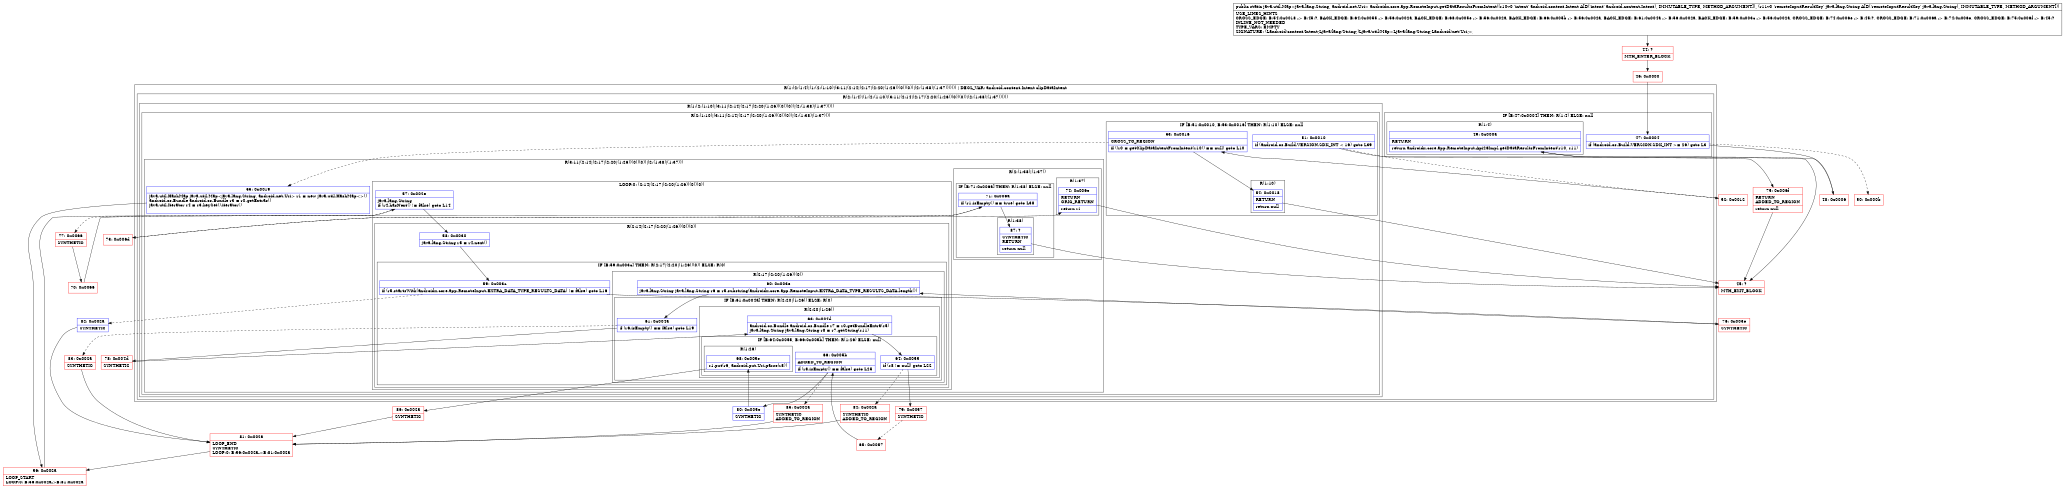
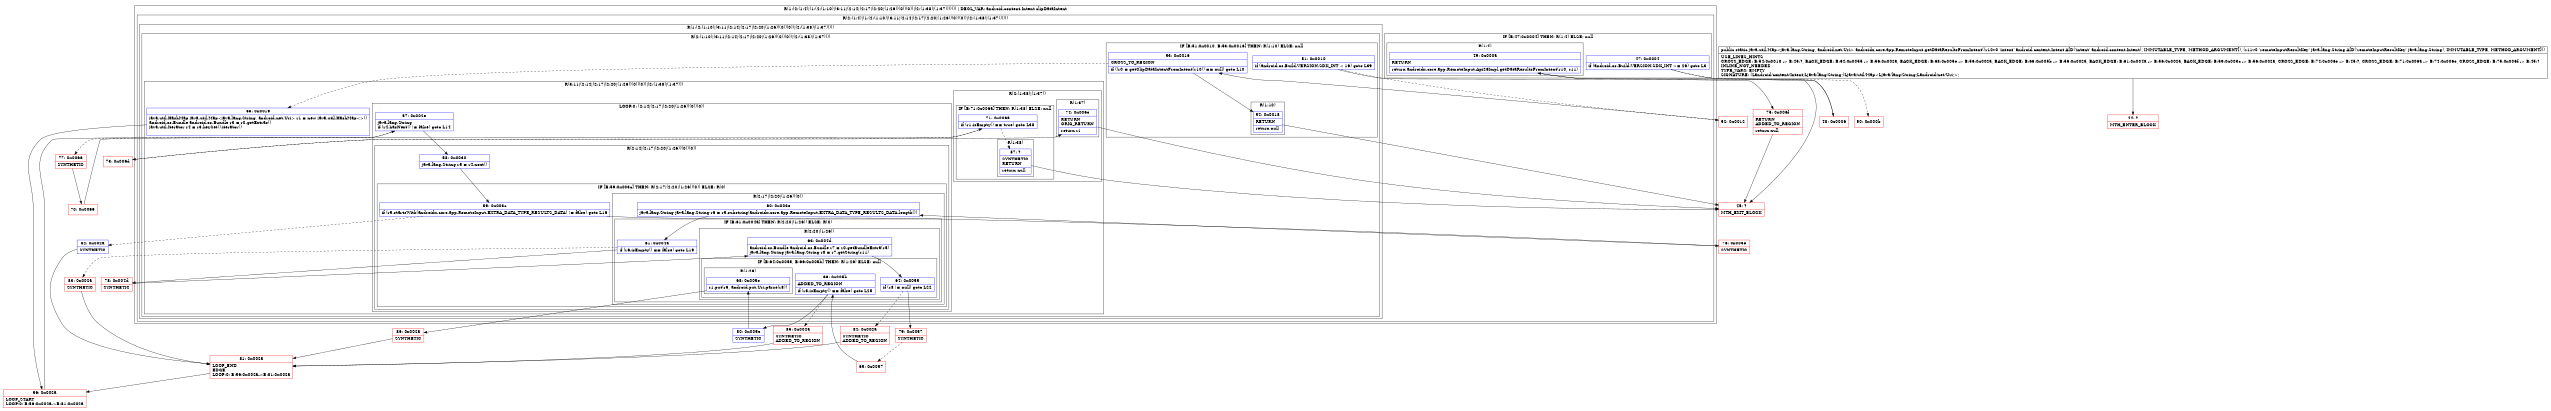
node "46: 0x0000": removed
edge "71: 0x006a" -> "87: ?": style solid -> dashed
node "81: 0x002a": text "SYNTHETIC" -> "EDGE"
